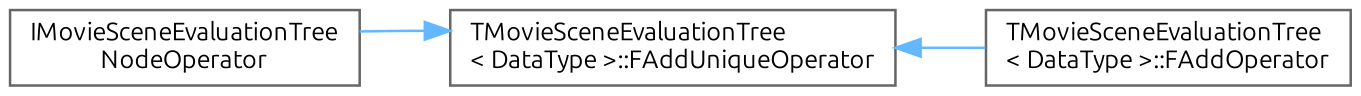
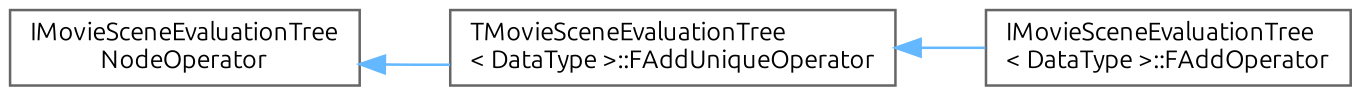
edge "IMovieSceneEvaluationTree NodeOperator" -> "TMovieSceneEvaluationTree < DataType >::FAddUniqueOperator": reversed
node "TMovieSceneEvaluationTree < DataType >::FAddOperator": label "TMovieSceneEvaluationTree < DataType >::FAddOperator" -> "IMovieSceneEvaluationTree < DataType >::FAddOperator"
